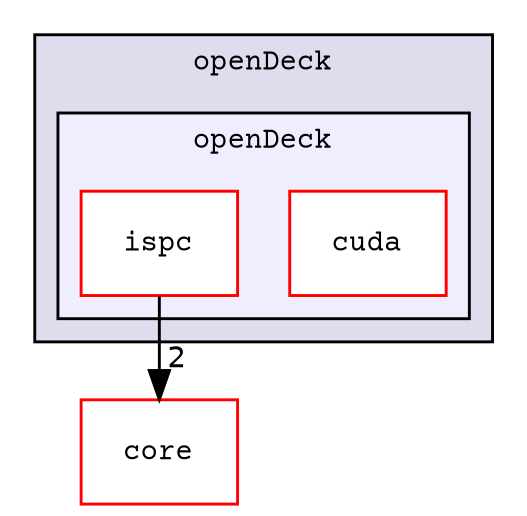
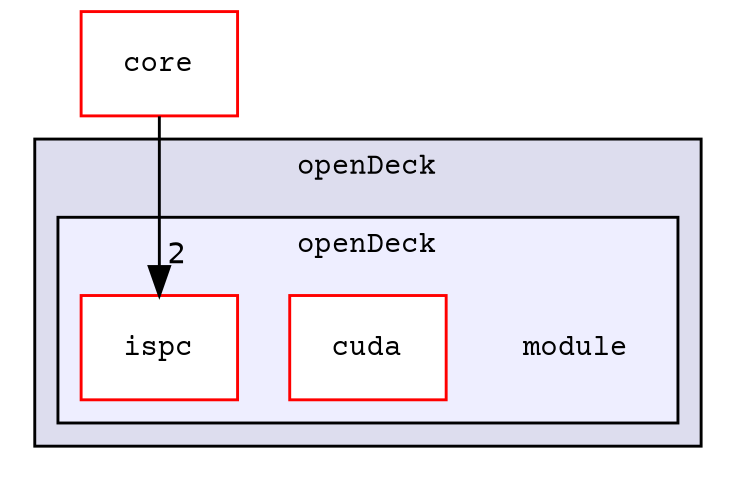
edge "ispc" -> "core": reversed
node "module": added
